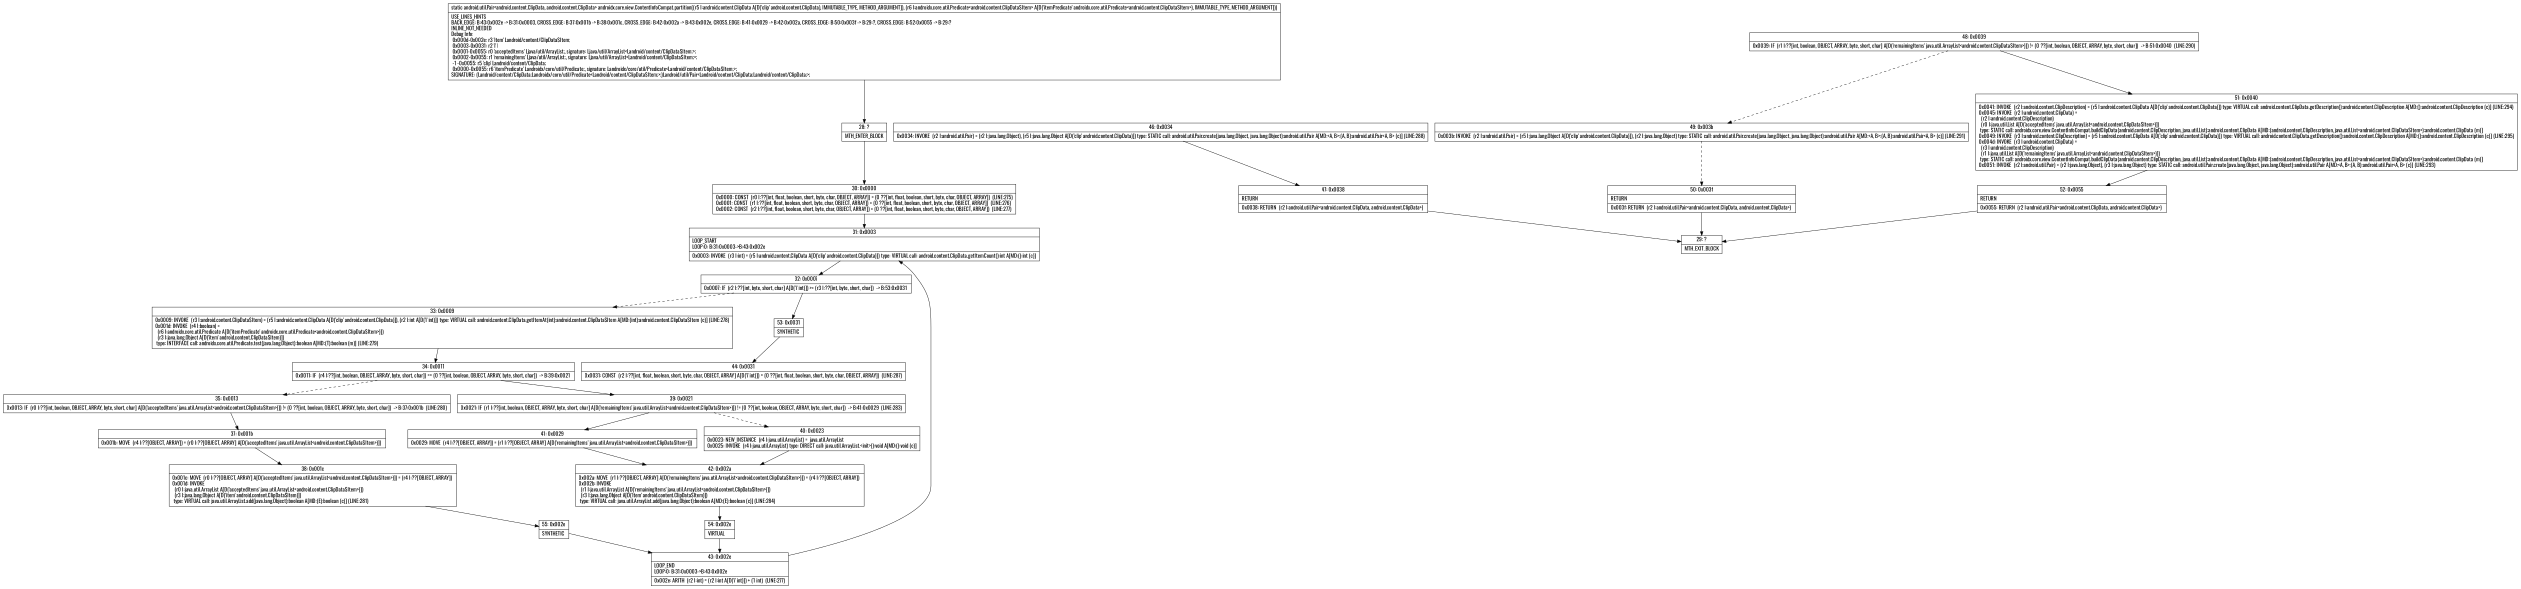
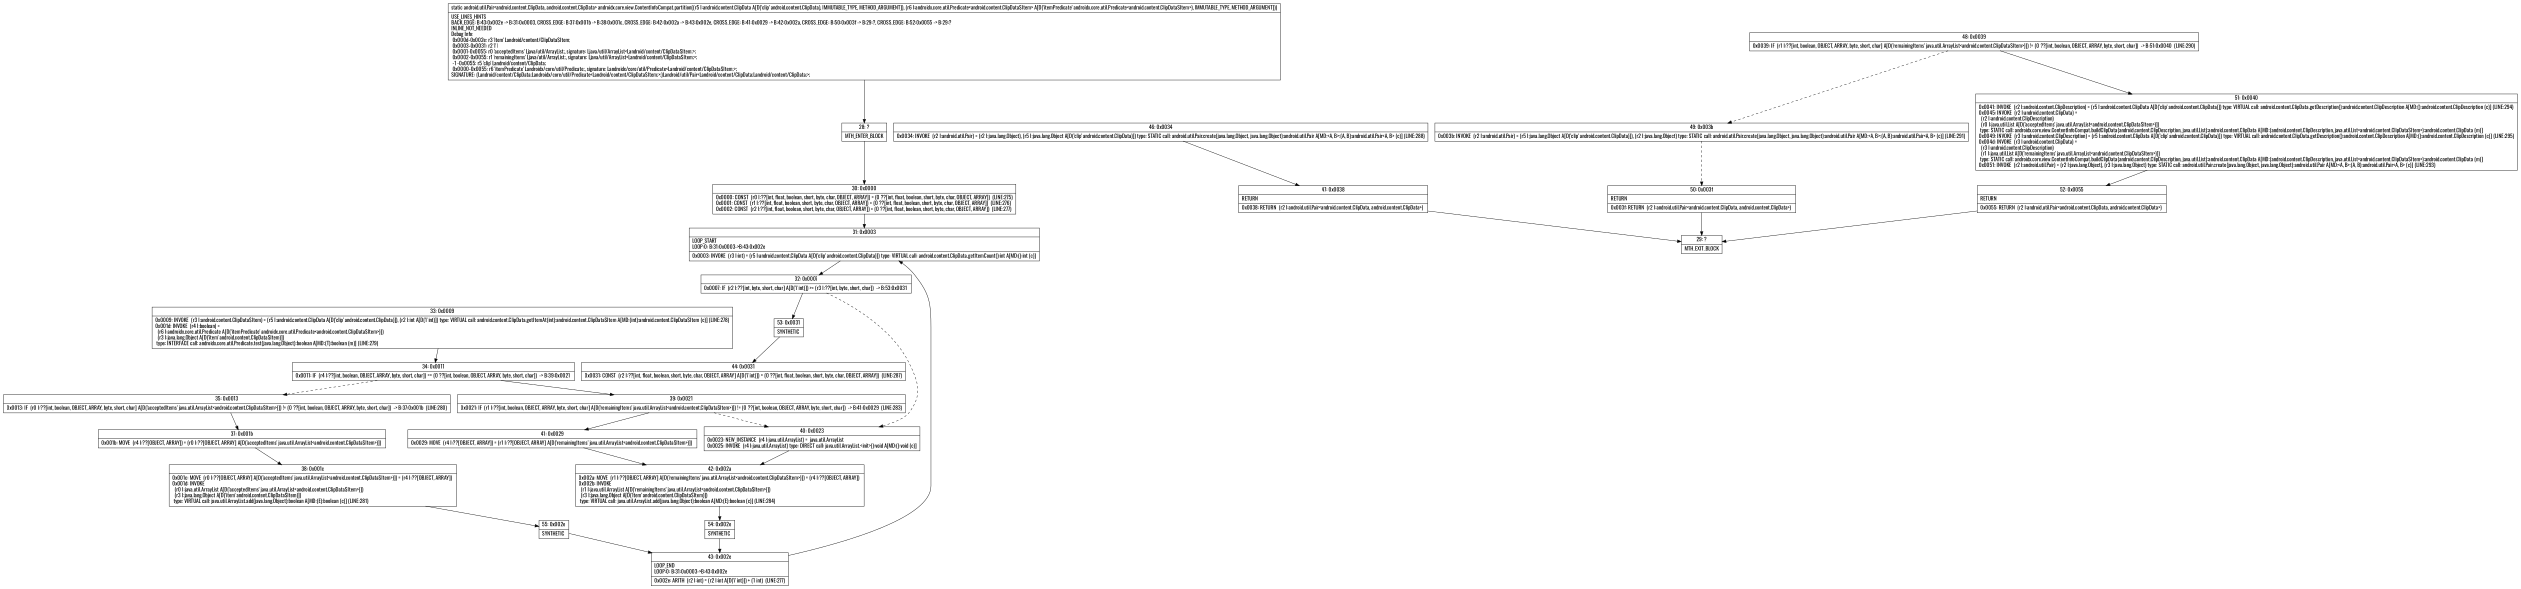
edge "32: 0x0007" -> "33: 0x0009": now "32: 0x0007" -> "40: 0x0023"
node "54: 0x002e": text "VIRTUAL" -> "SYNTHETIC"
